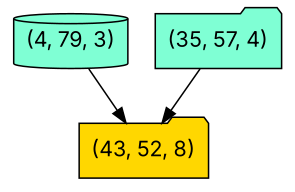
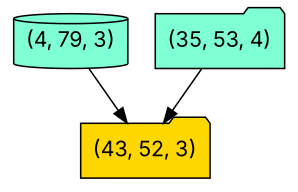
node "(35, 57, 4)": label "(35, 57, 4)" -> "(35, 53, 4)"
node "(43, 52, 8)": label "(43, 52, 8)" -> "(43, 52, 3)"
